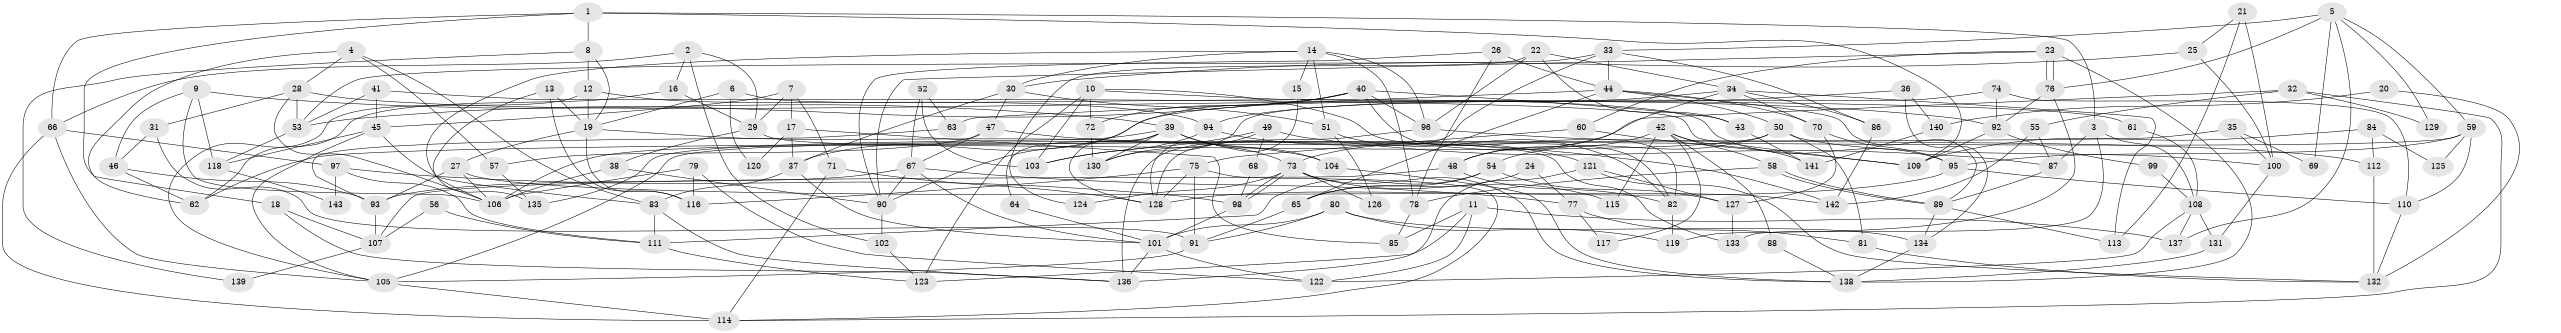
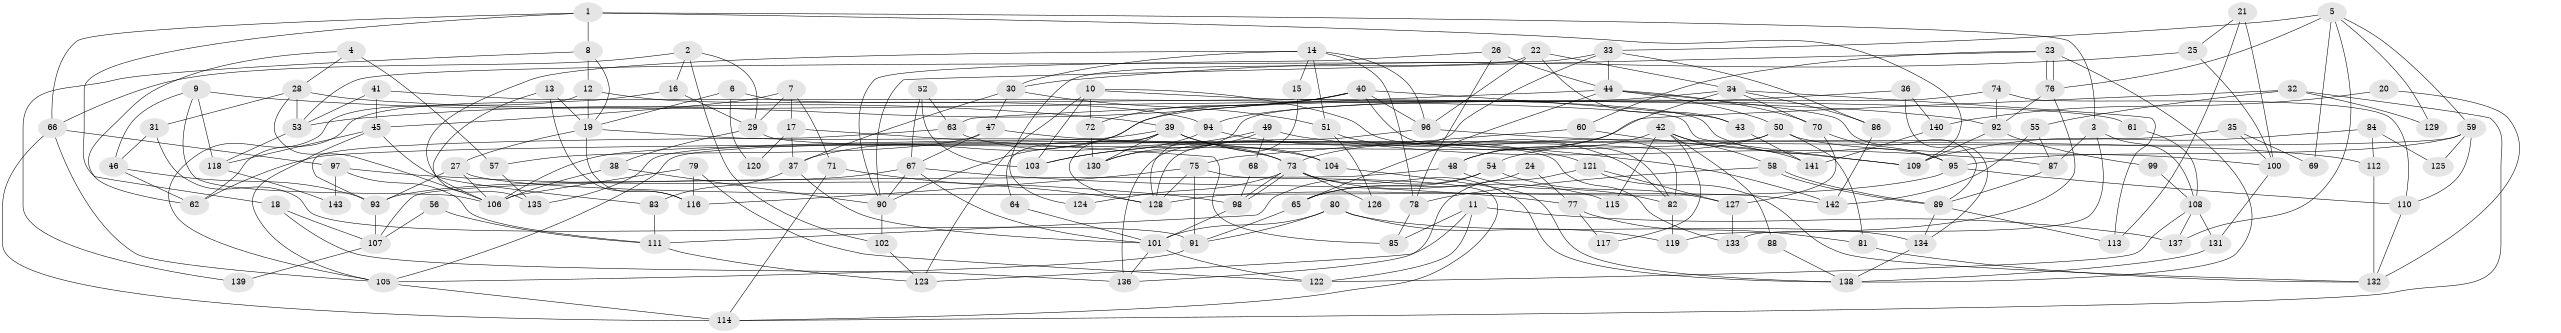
edge "4" -- "83": removed
edge "63" -- "73": added
edge "83" -- "136": removed
